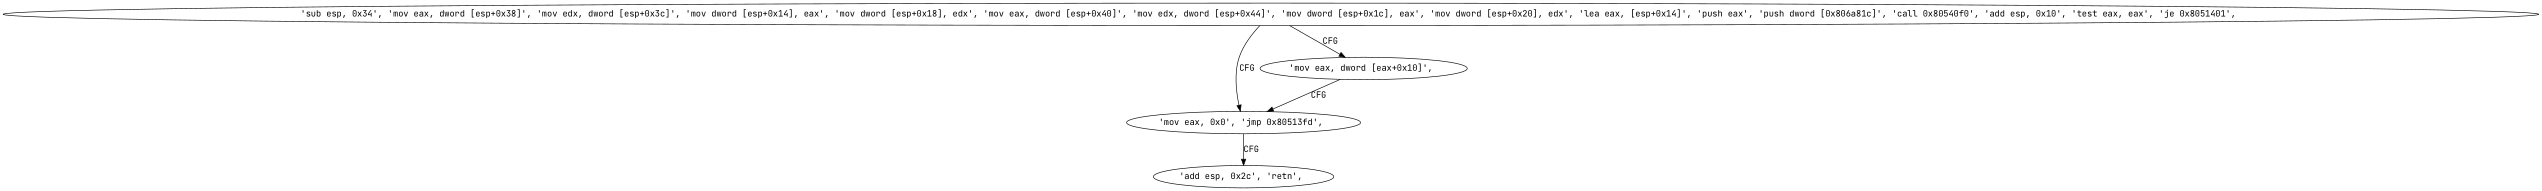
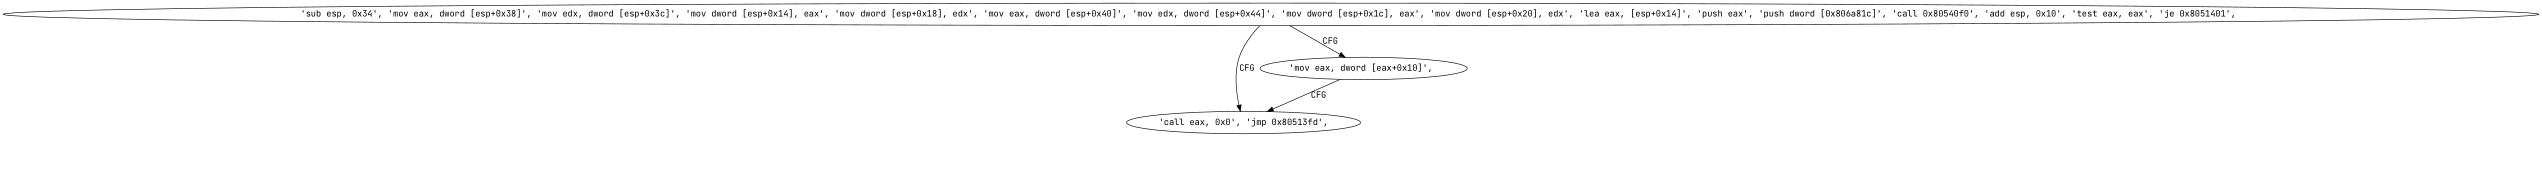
node "'mov eax, 0x0', 'jmp 0x80513fd',": label "'mov eax, 0x0', 'jmp 0x80513fd'," -> "'call eax, 0x0', 'jmp 0x80513fd',"
node "'add esp, 0x2c', 'retn',": removed
